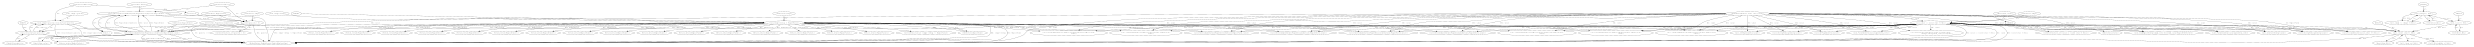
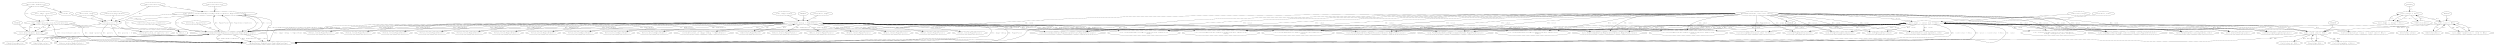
node "(Call,image->properties == (void *) NULL)": added
